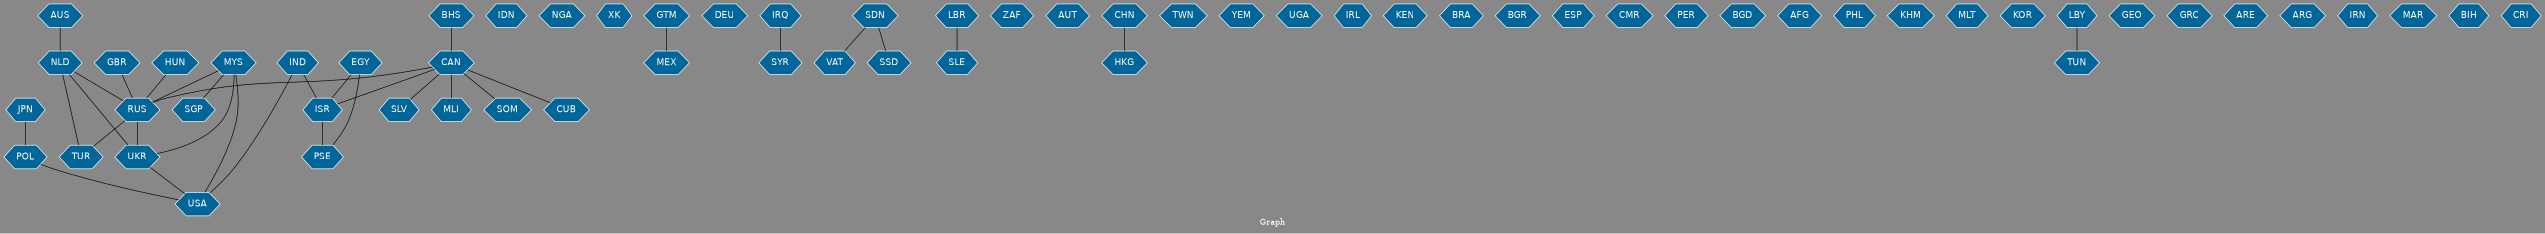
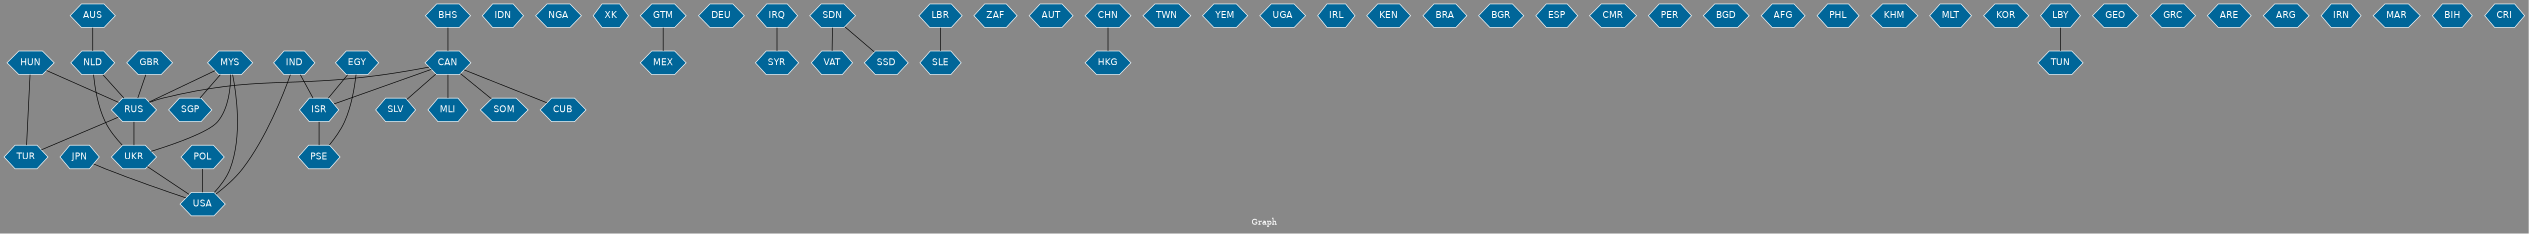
edge "NLD" -- "TUR": now "HUN" -- "TUR"
edge "JPN" -- "POL": now "JPN" -- "USA"
